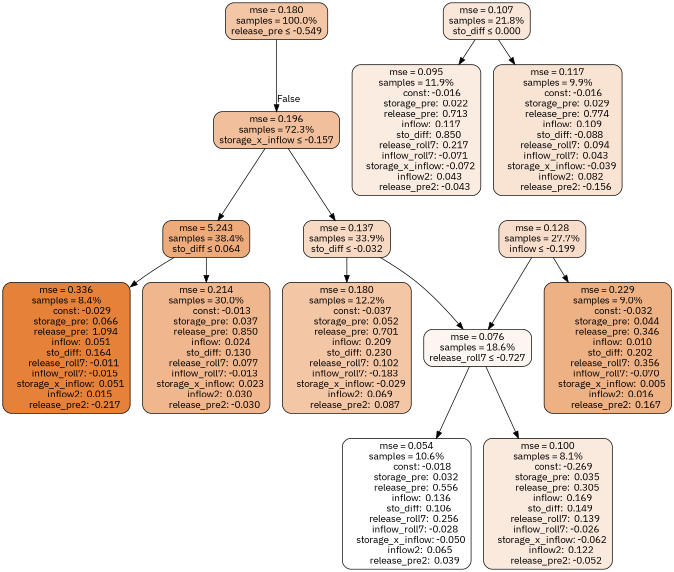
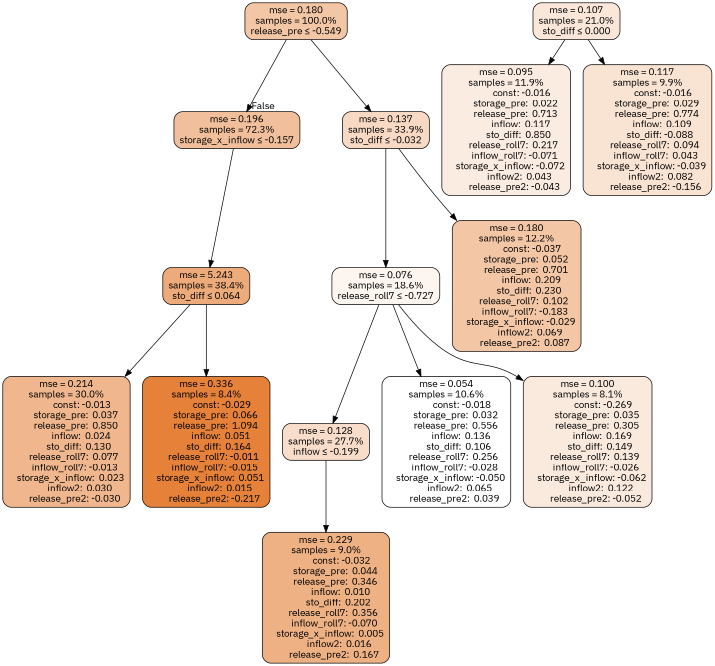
node "mse = 0.107 samples = 21.8% sto_diff ≤ 0.000": label "mse = 0.107 samples = 21.8% sto_diff ≤ 0.000" -> "mse = 0.107 samples = 21.0% sto_diff ≤ 0.000"
edge "mse = 0.196 samples = 72.3% storage_x_inflow ≤ -0.157" -> "mse = 0.137 samples = 33.9% sto_diff ≤ -0.032": now "mse = 0.180 samples = 100.0% release_pre ≤ -0.549" -> "mse = 0.137 samples = 33.9% sto_diff ≤ -0.032"
edge "mse = 0.128 samples = 27.7% inflow ≤ -0.199" -> "mse = 0.076 samples = 18.6% release_roll7 ≤ -0.727": reversed
